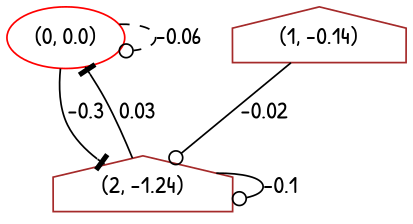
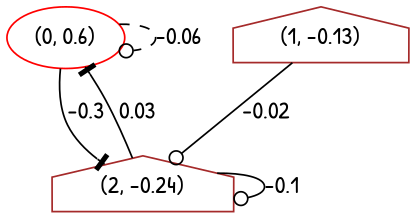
node "(0, 0.0)": label "(0, 0.0)" -> "(0, 0.6)"
node "(1, -0.14)": label "(1, -0.14)" -> "(1, -0.13)"
node "(2, -1.24)": label "(2, -1.24)" -> "(2, -0.24)"
